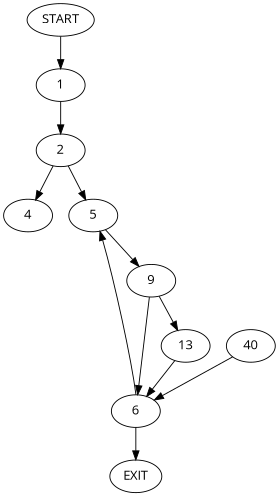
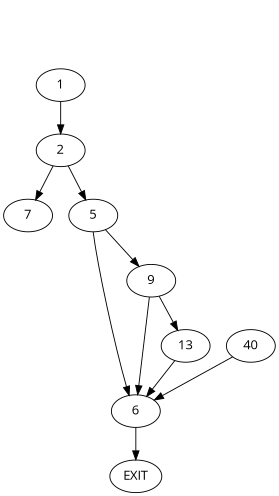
node "START": removed
node "4": label "4" -> "7"
edge "6" -> "5": reversed
